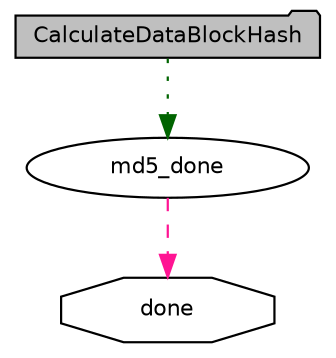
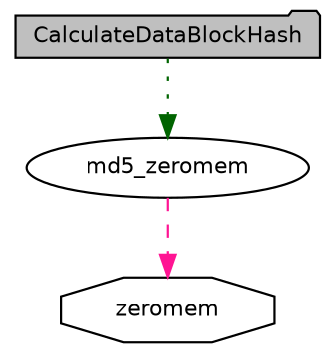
node "md5_done": label "md5_done" -> "md5_zeromem"
node "done": label "done" -> "zeromem"
